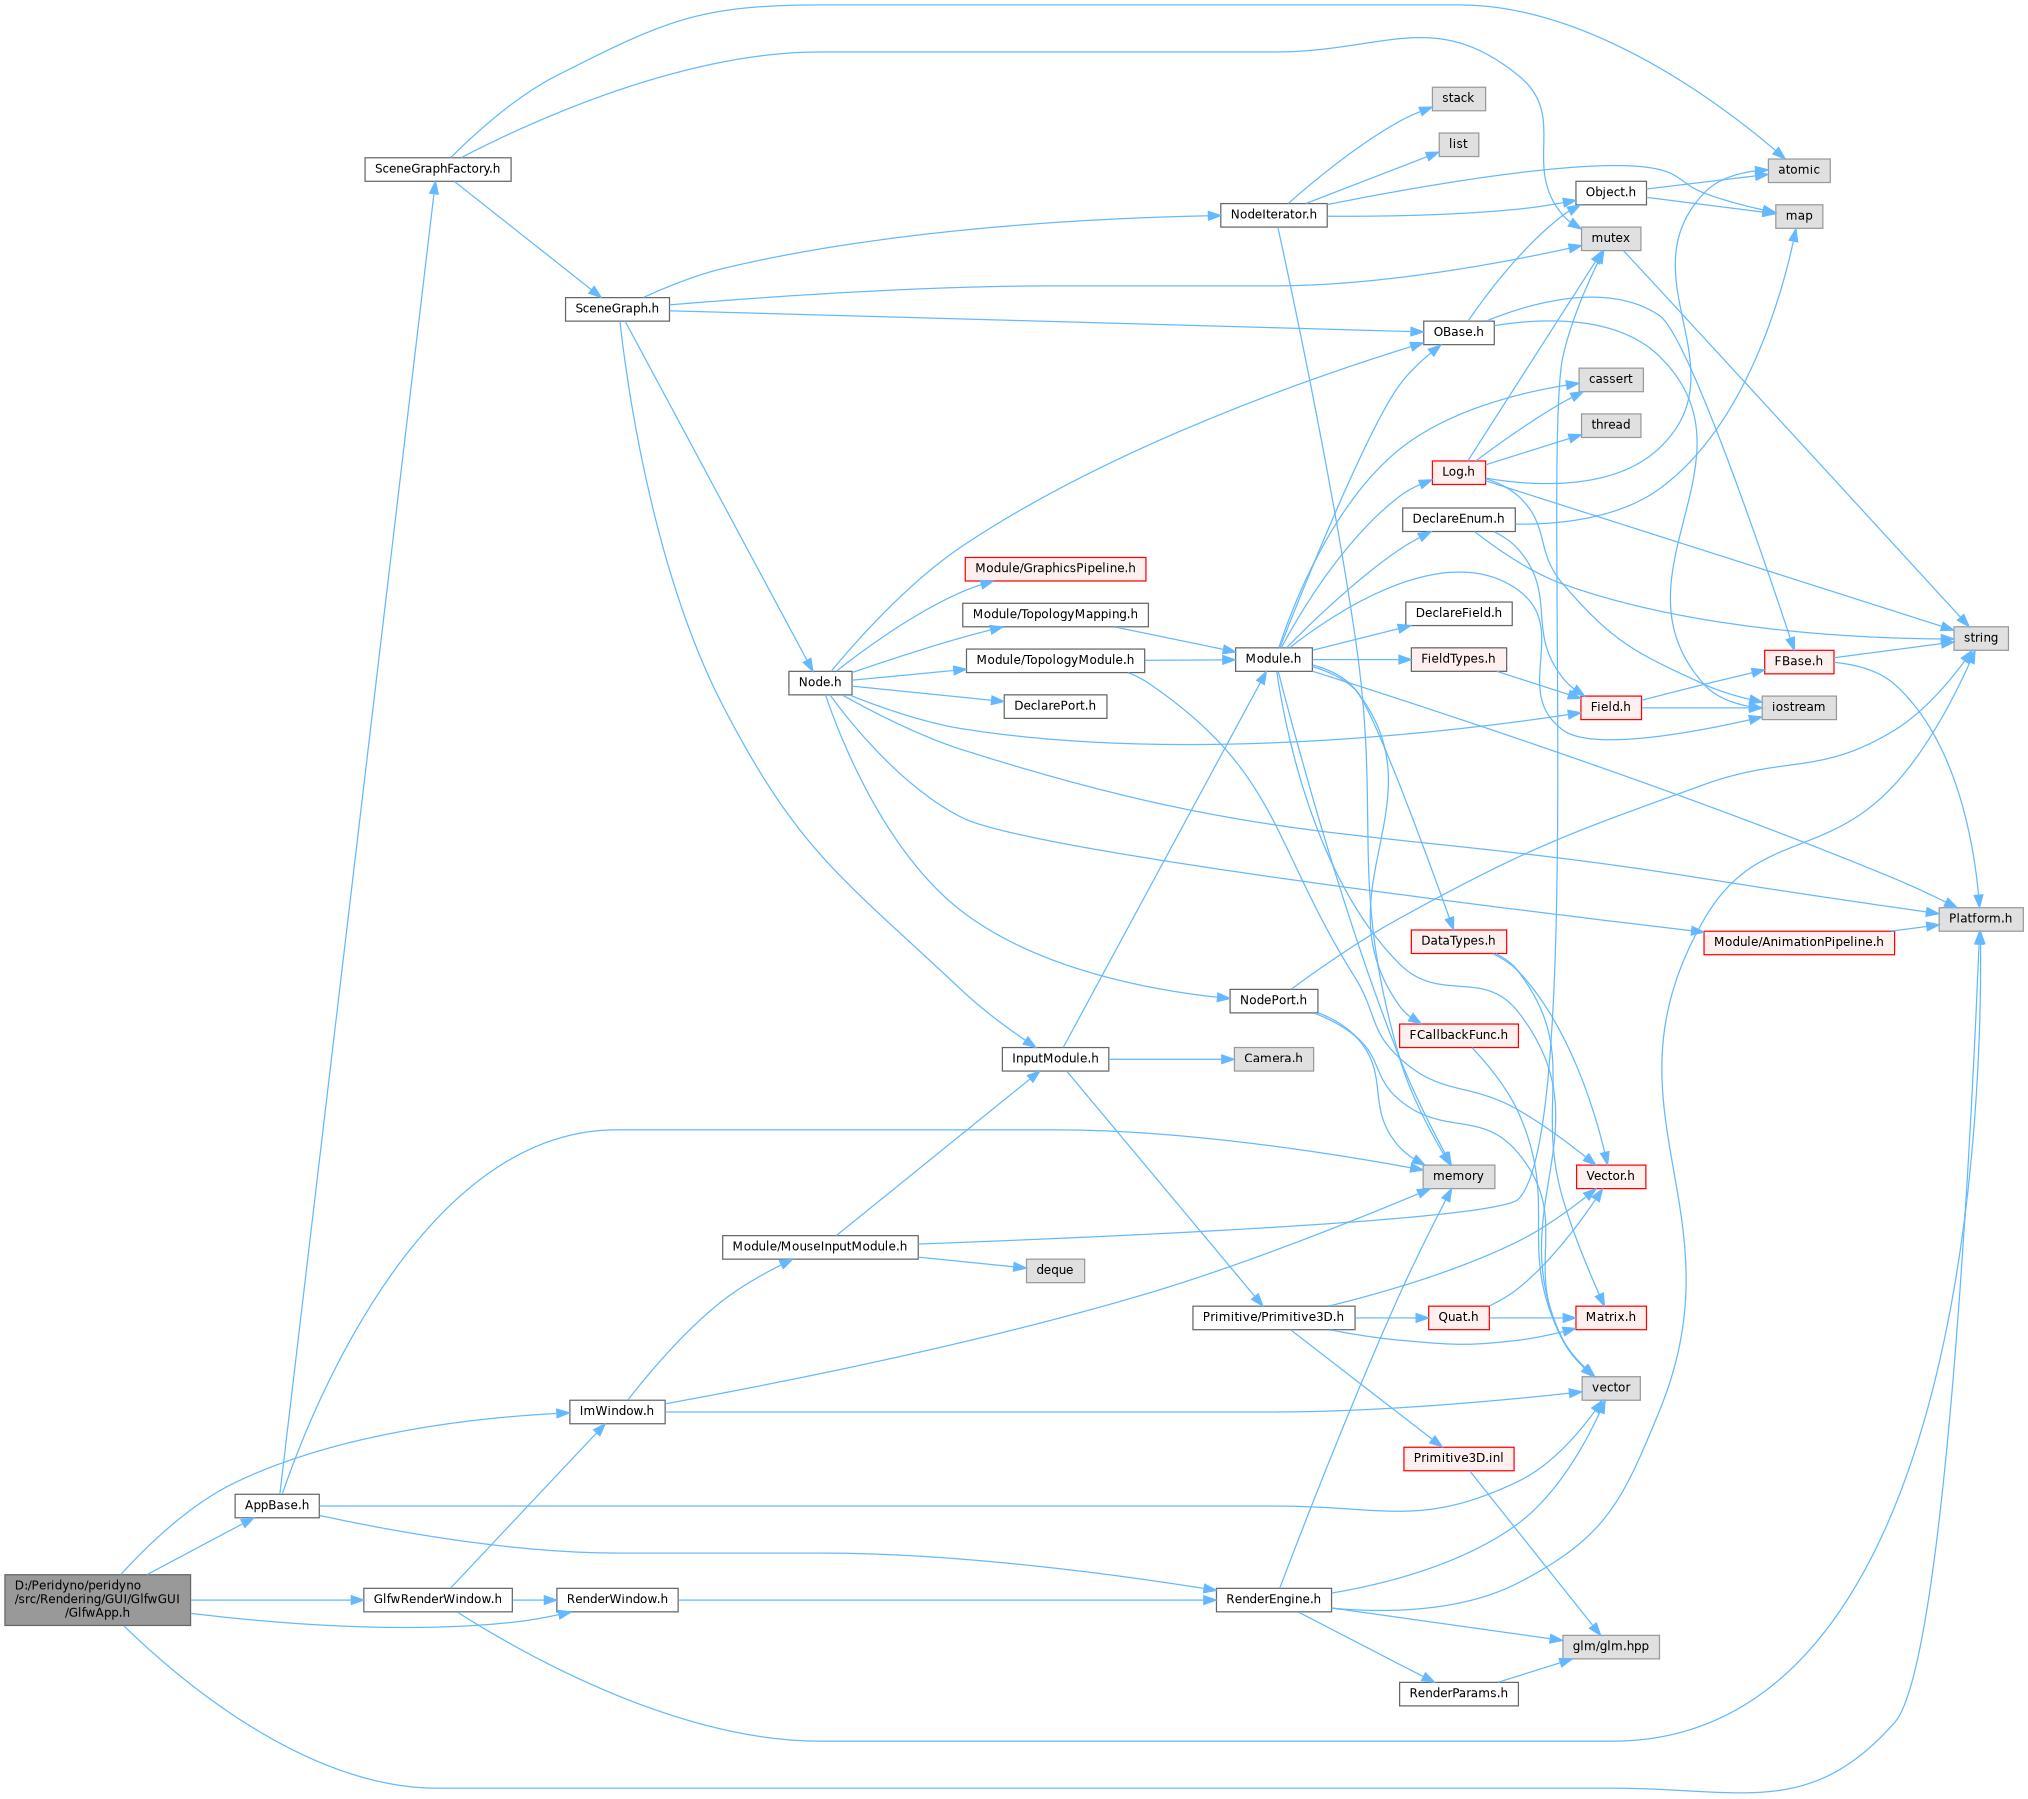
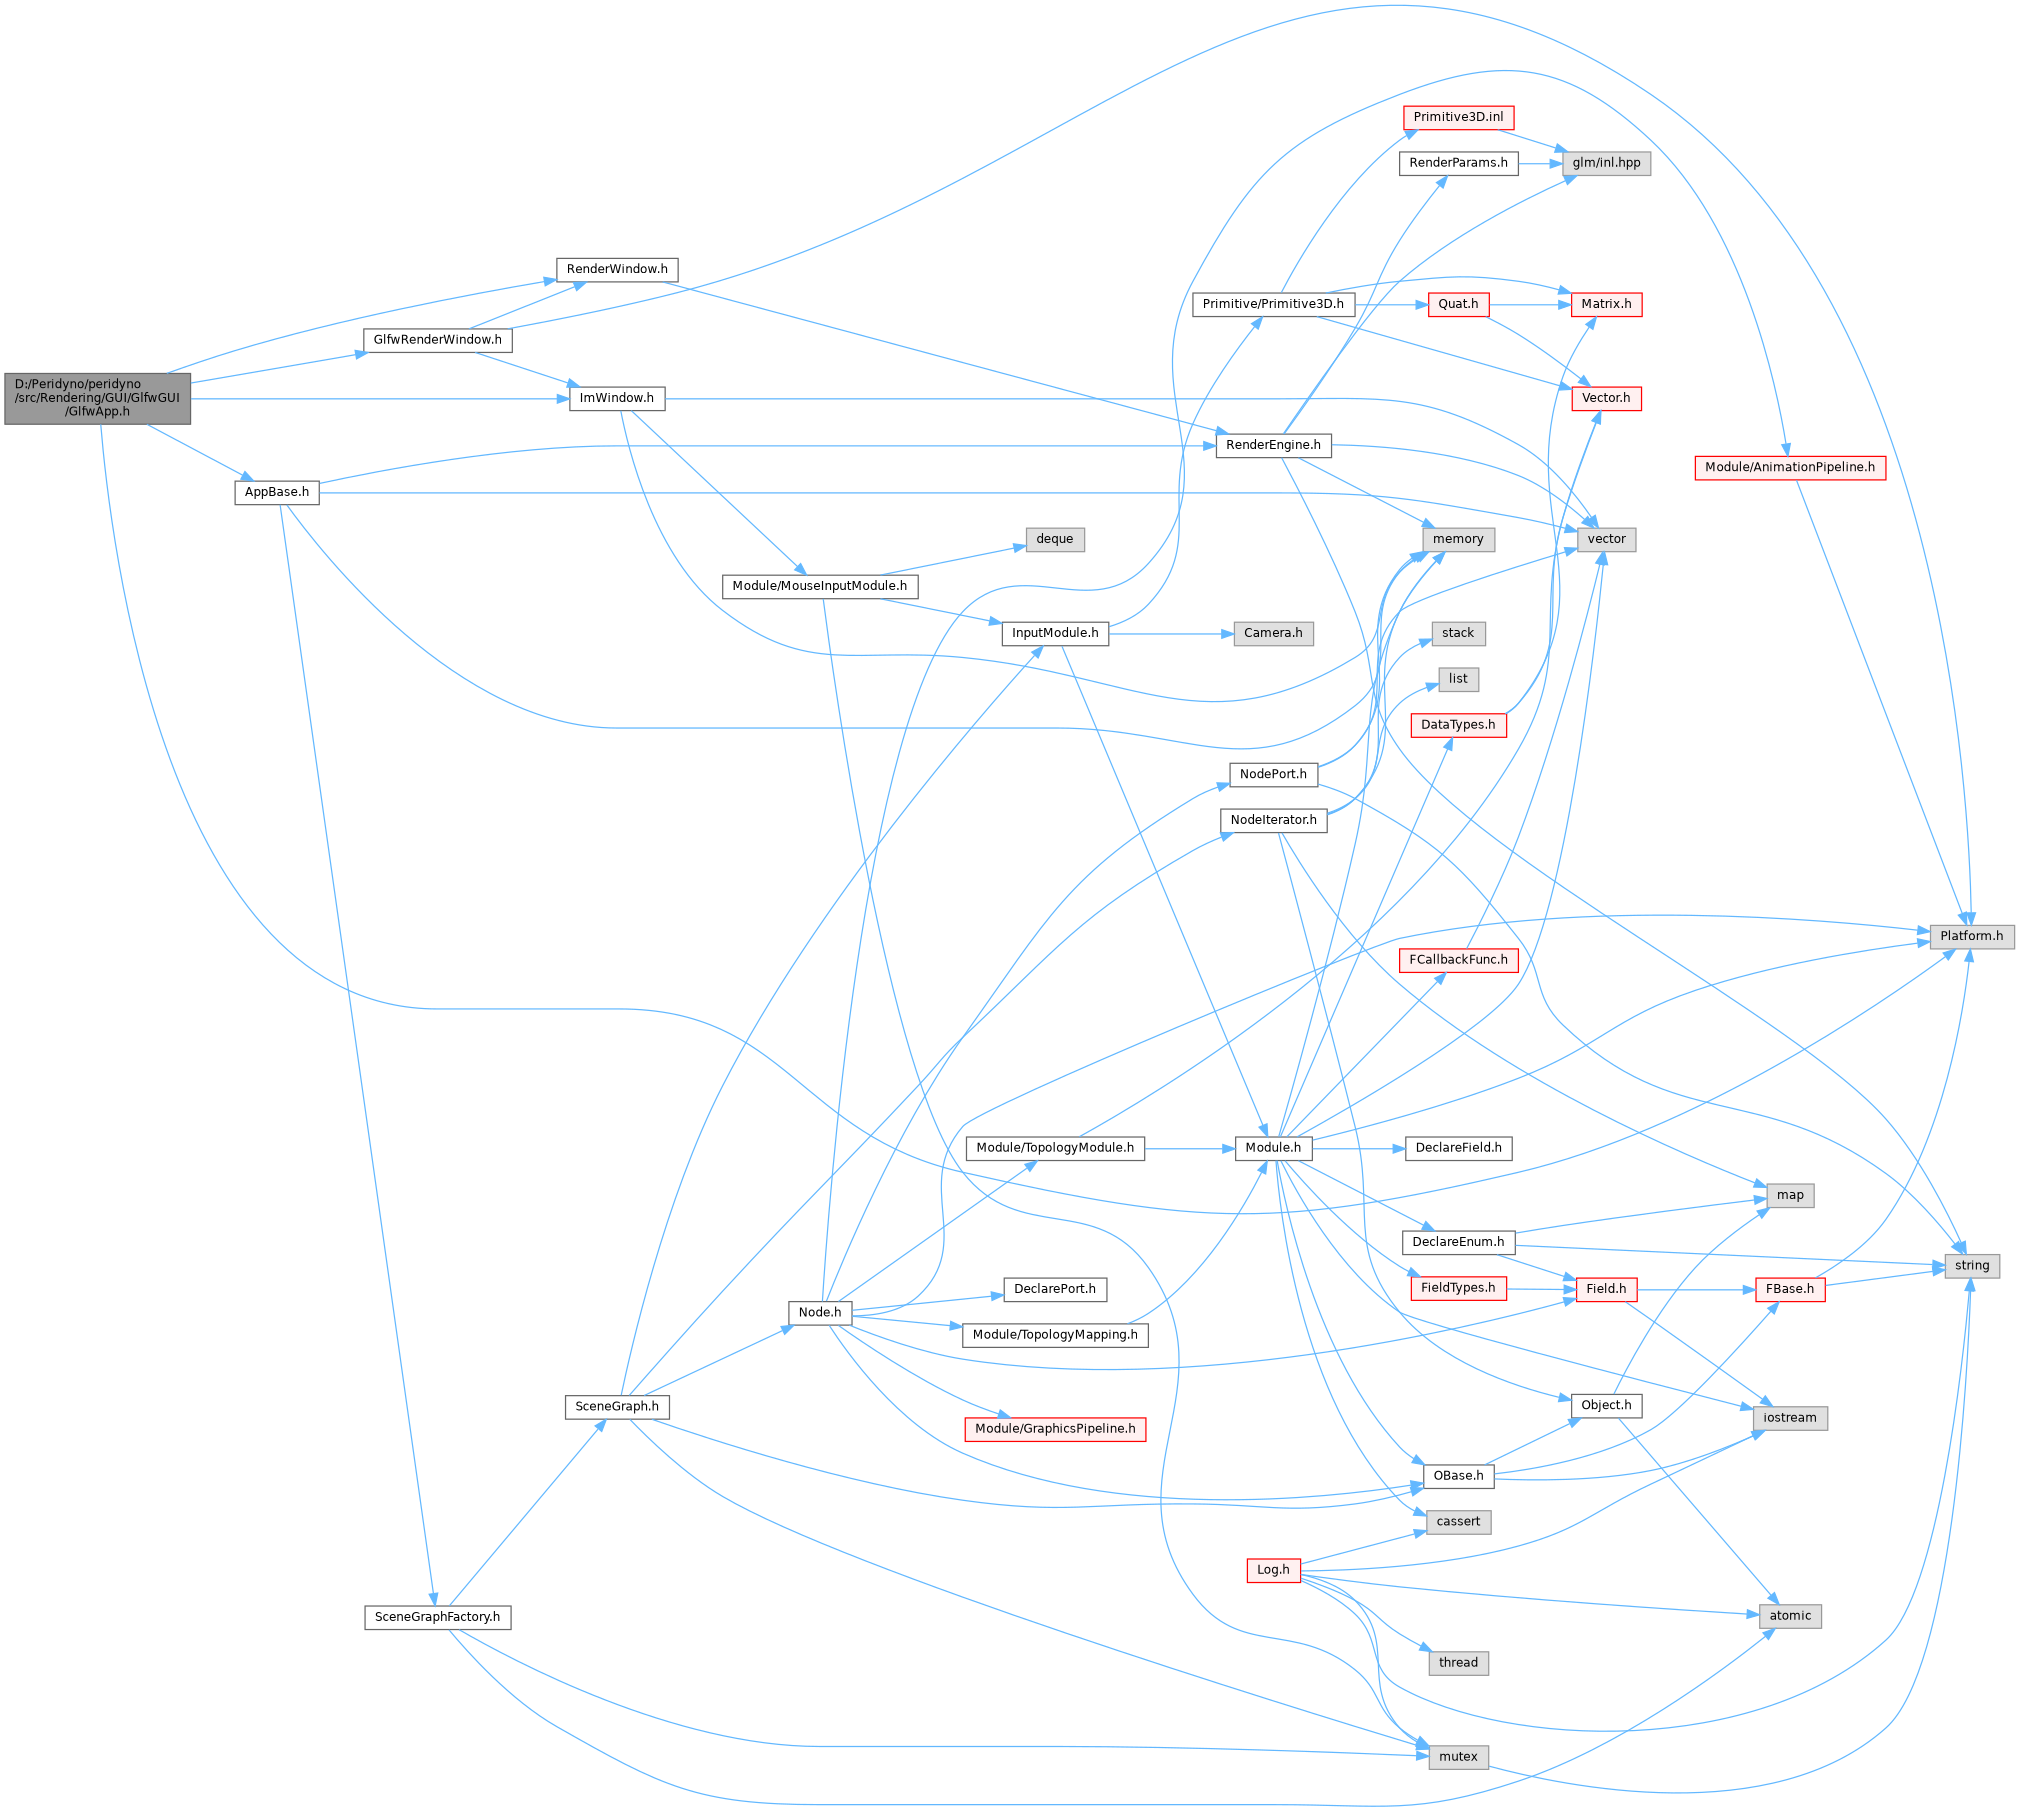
edge "Module.h" -> "Log.h": removed
node "FieldTypes.h": color grey40 -> red
node "glm/glm.hpp": label "glm/glm.hpp" -> "glm/inl.hpp"
